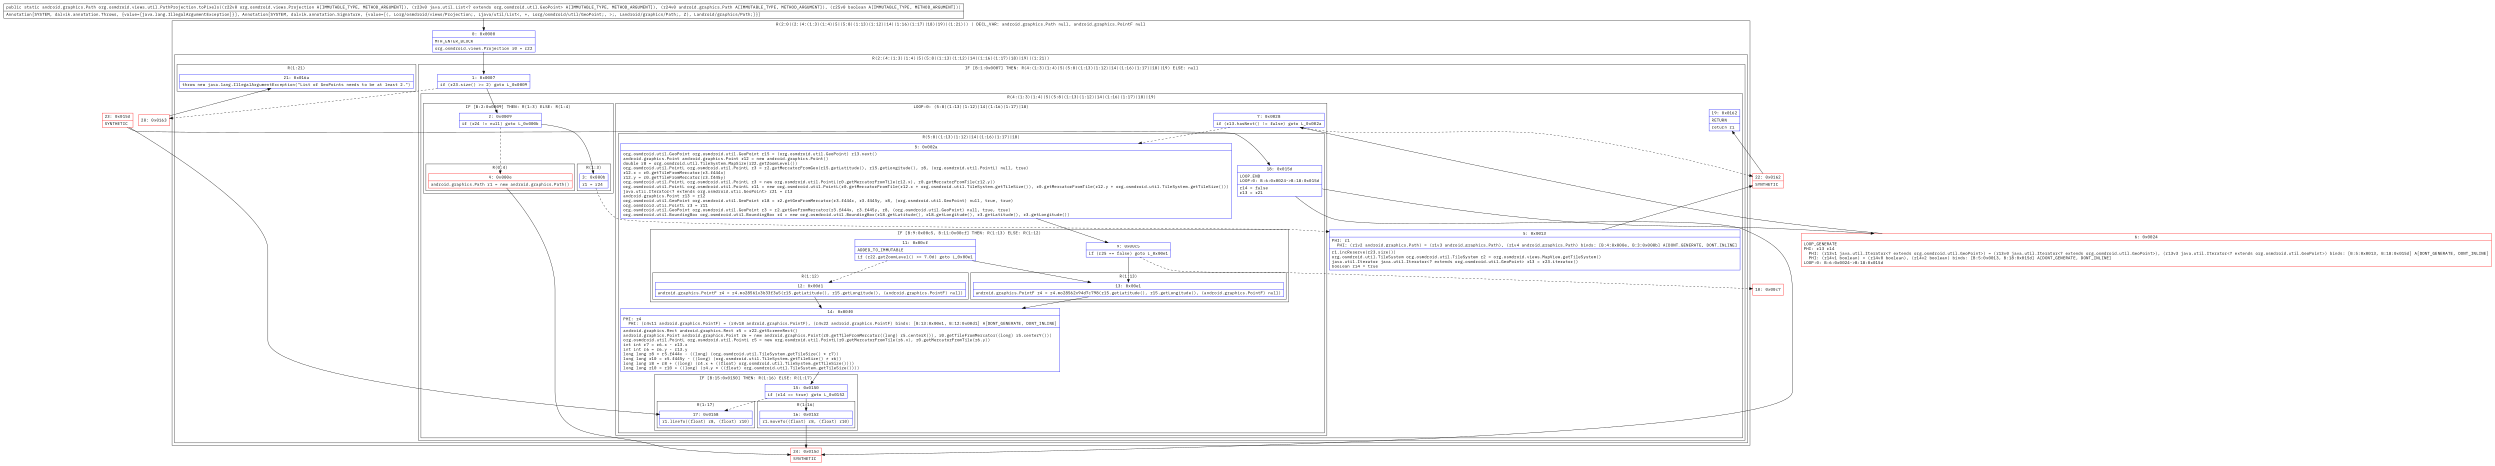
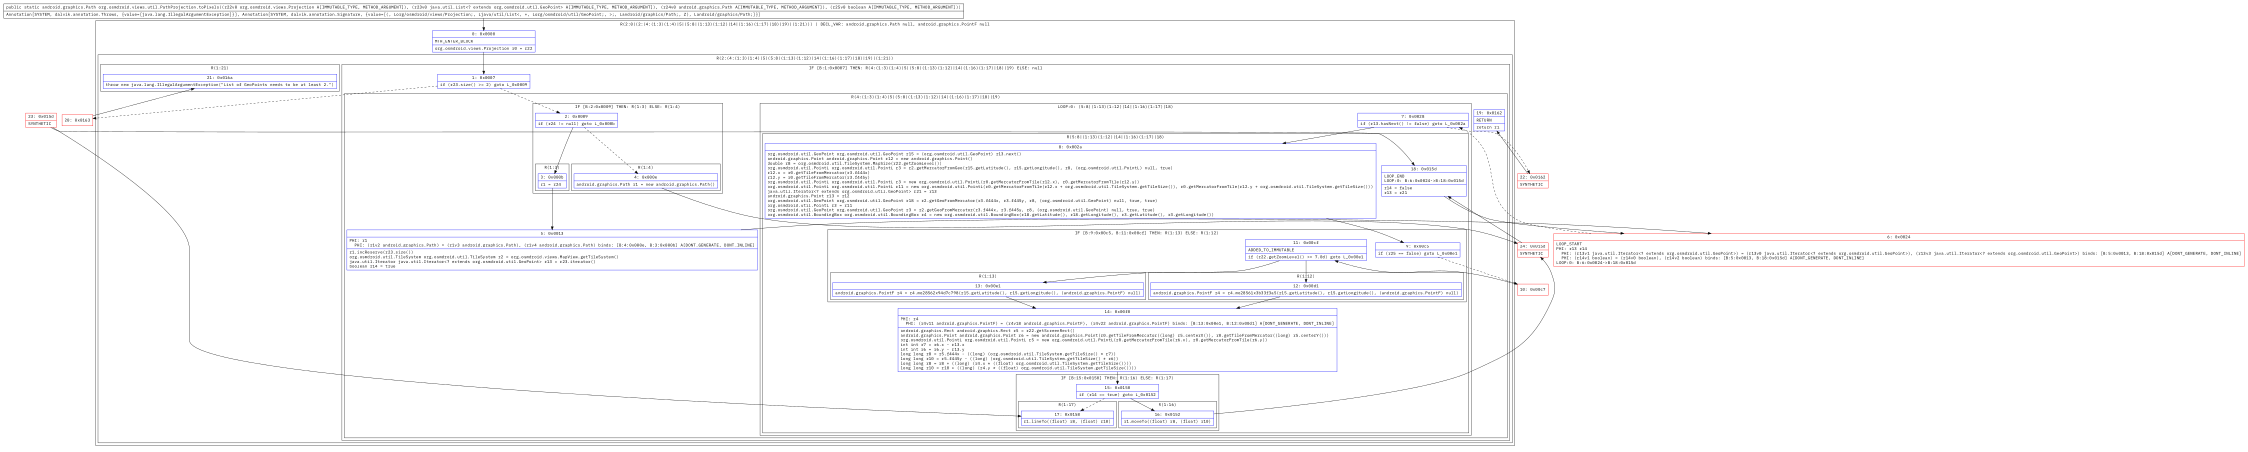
edge "1: 0x0007" -> "2: 0x0009": style solid -> dashed
edge "7: 0x0028" -> "8: 0x002a": style dashed -> solid
cluster "R(0:4)": label "R(0:4)" -> "R(1:4)"
node "4: 0x000e": color red -> blue
edge "6: 0x0024" -> "7: 0x0028": style solid -> dashed
edge "5: 0x0013" -> "22: 0x0162": now "5: 0x0013" -> "6: 0x0024"
edge "3: 0x000b" -> "5: 0x0013": style dashed -> solid
node "6: 0x0024": text "LOOP_GENERATE" -> "LOOP_START"
edge "9: 0x00c5" -> "13: 0x00e1": removed
edge "11: 0x00cf" -> "12: 0x00d1": style dashed -> solid
edge "10: 0x00c7" -> "11: 0x00cf": added
edge "18: 0x015d" -> "24: 0x015d": reversed
